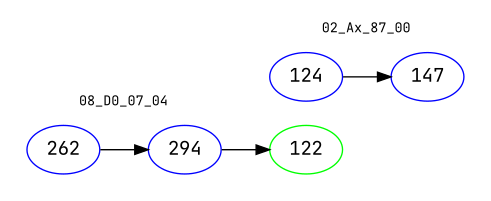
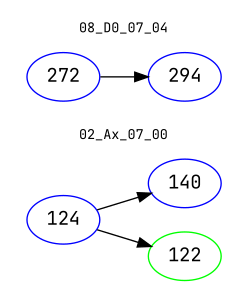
cluster "02_Ax_87_00": label "02_Ax_87_00" -> "02_Ax_07_00"
node "147": label "147" -> "140"
node "262": label "262" -> "272"
edge "294" -> "122": now "124" -> "122"
